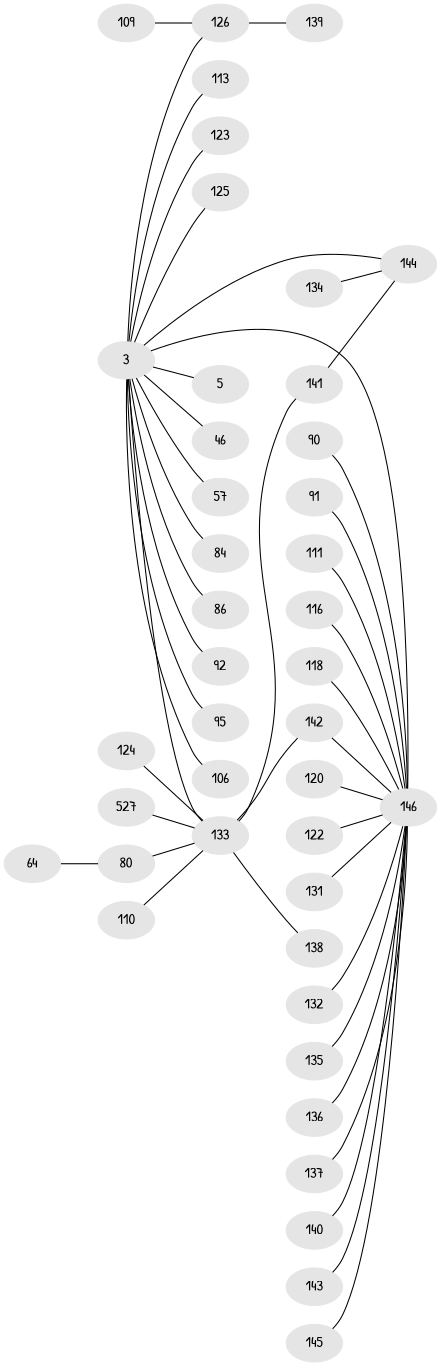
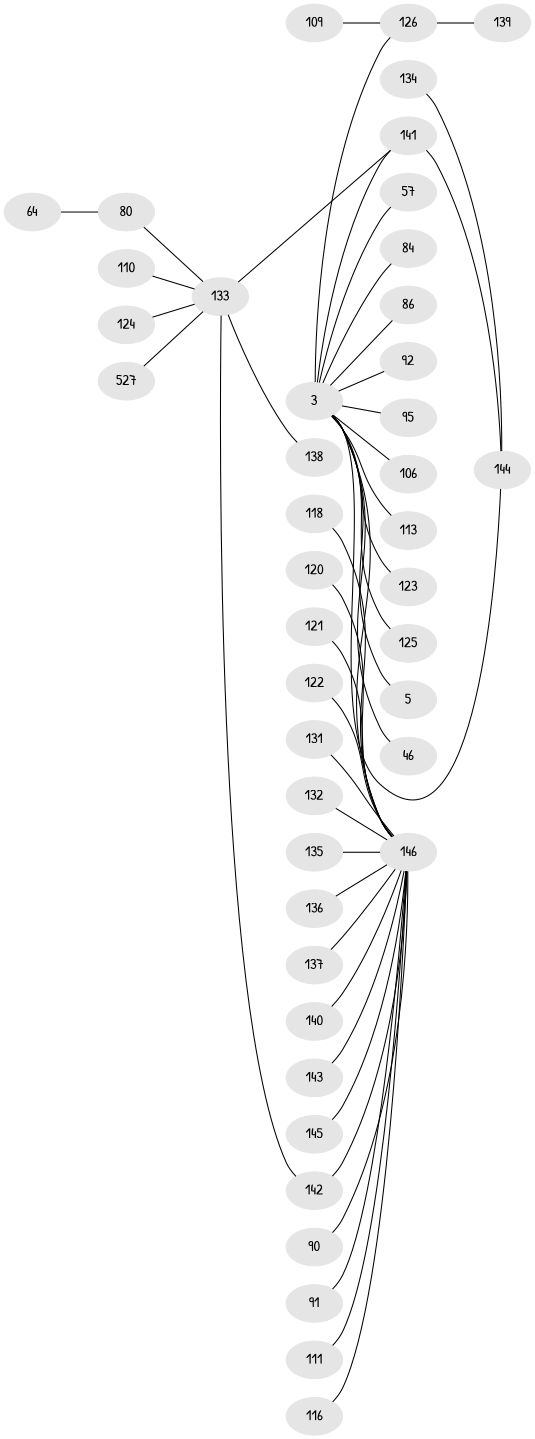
node "121": added
edge "3" -- "133": now "3" -- "141"
